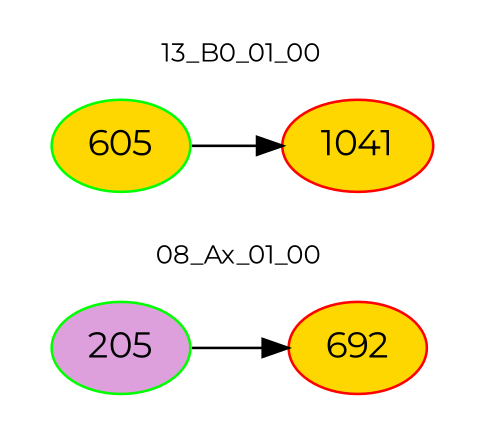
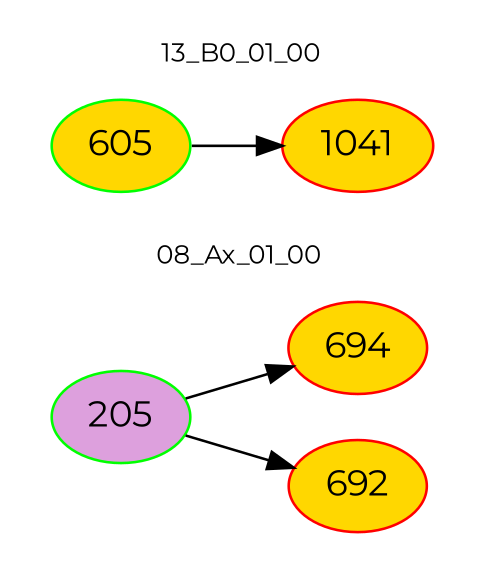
node "694": added
